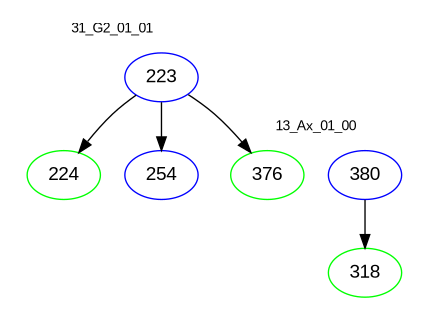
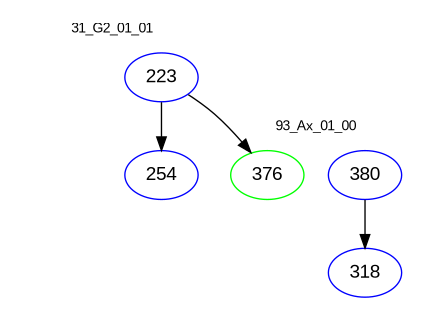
cluster "13_Ax_01_00": label "13_Ax_01_00" -> "93_Ax_01_00"
node "224": removed
node "318": color green -> blue
